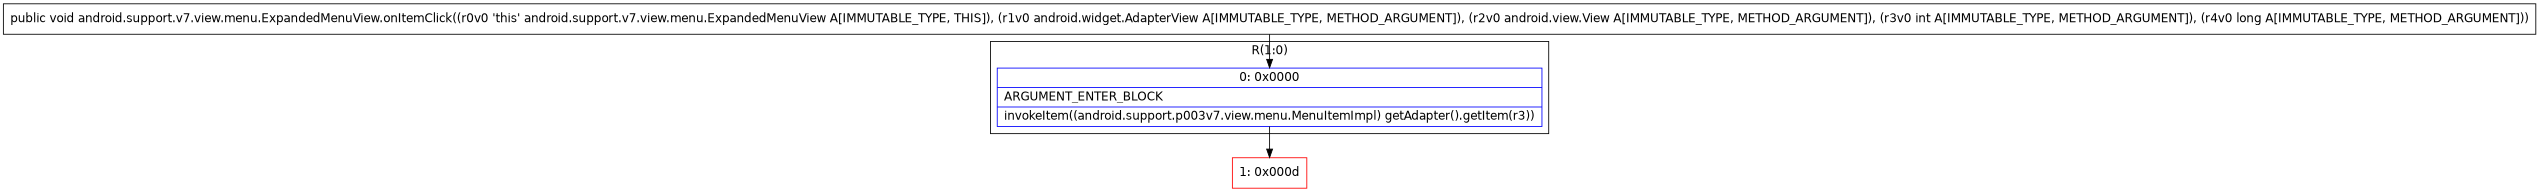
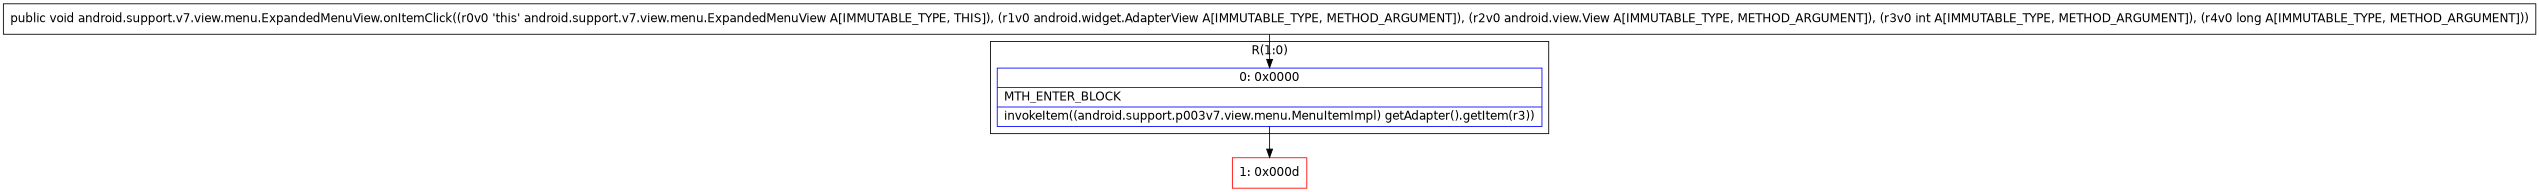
node "0: 0x0000": text "ARGUMENT_ENTER_BLOCK" -> "MTH_ENTER_BLOCK"
